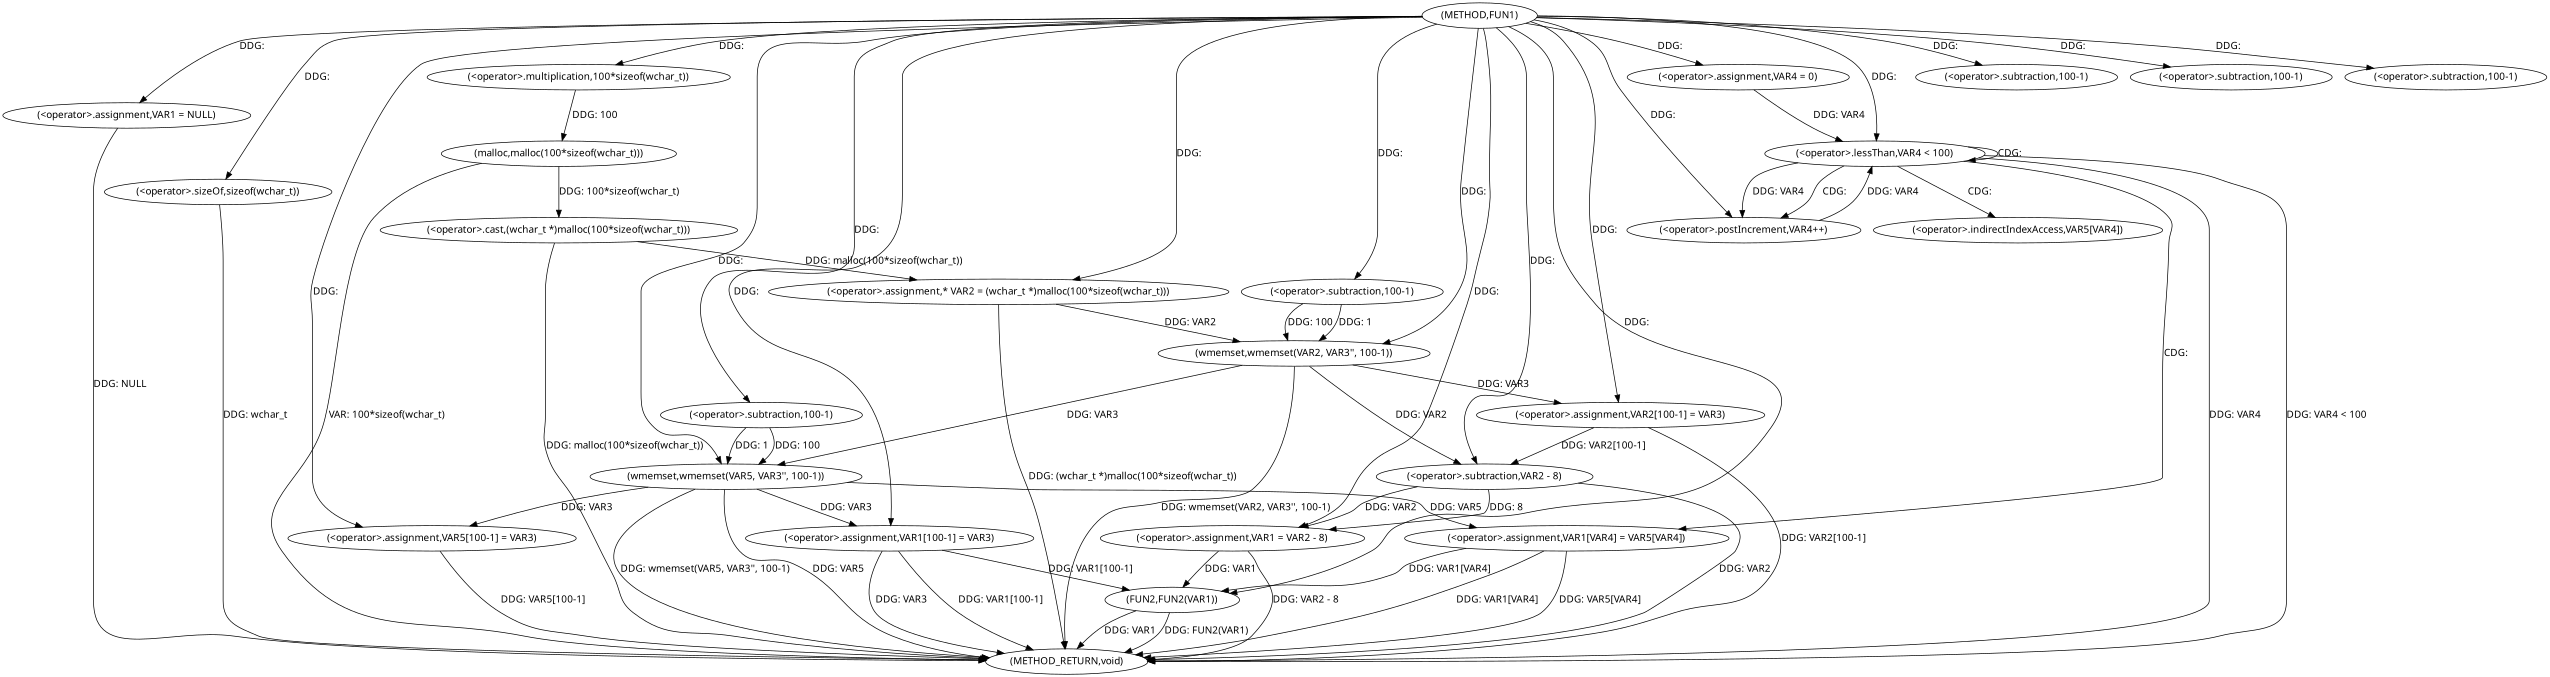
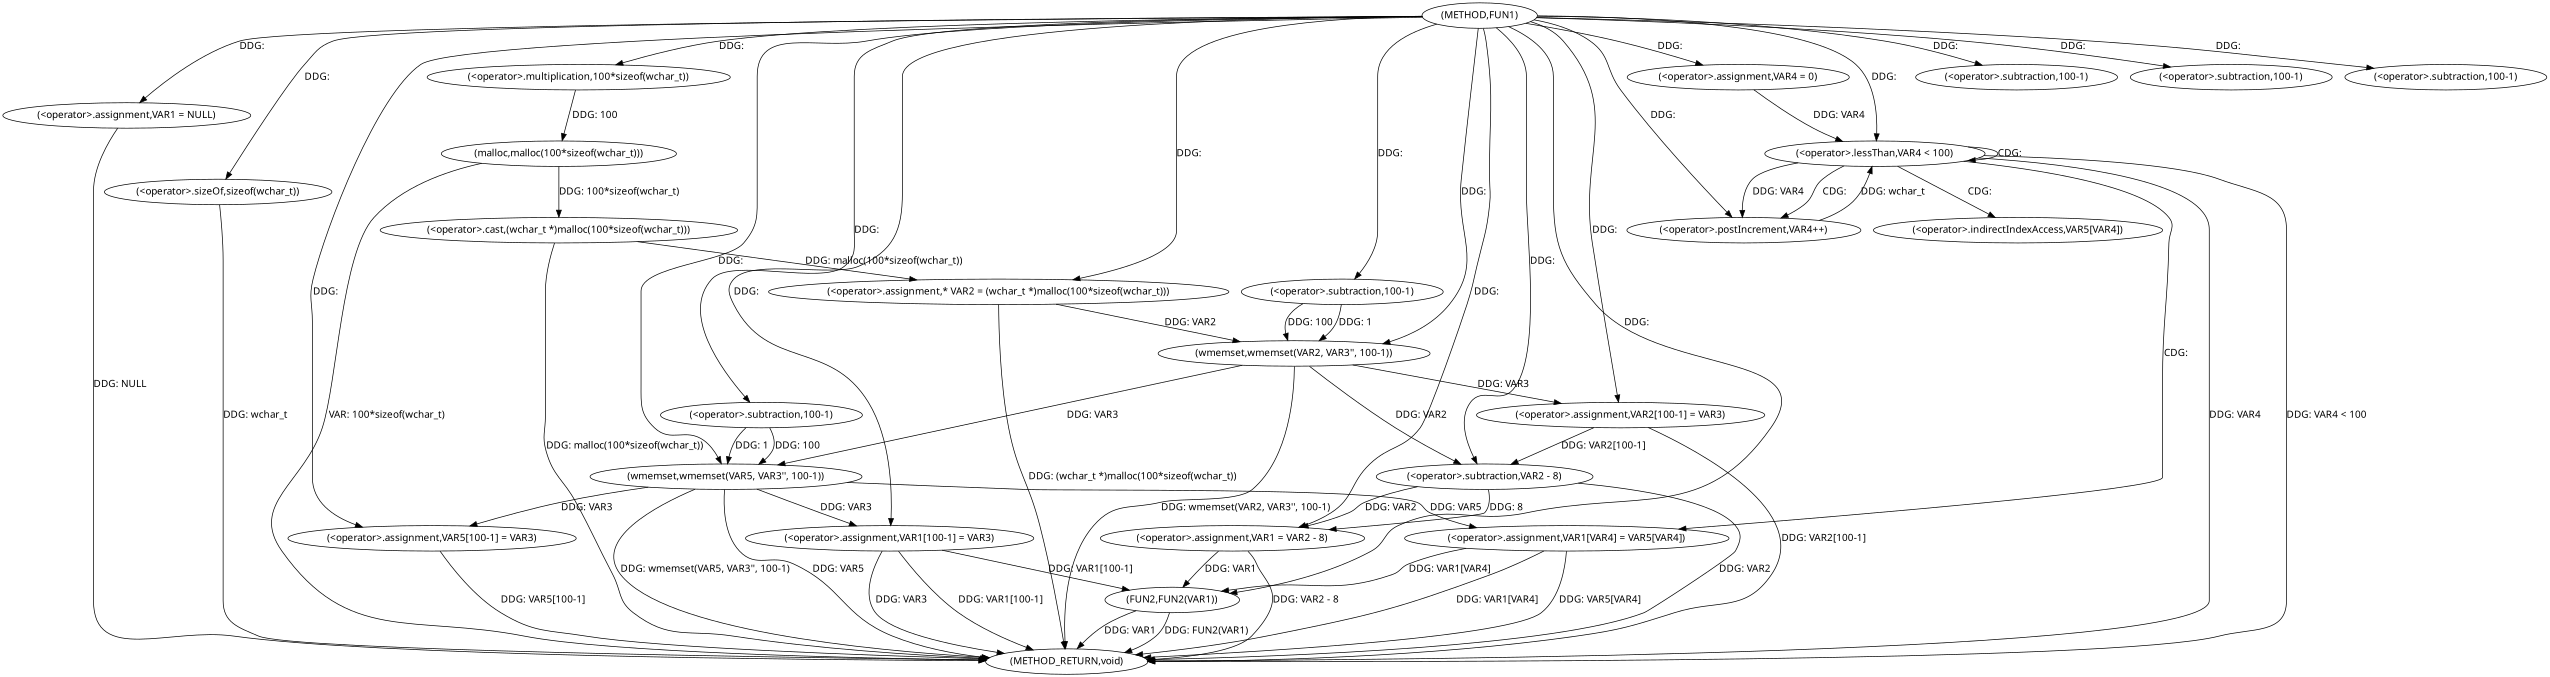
edge "(<operator>.postIncrement,VAR4++)" -> "(<operator>.lessThan,VAR4 < 100)": label "DDG: VAR4" -> "DDG: wchar_t"
